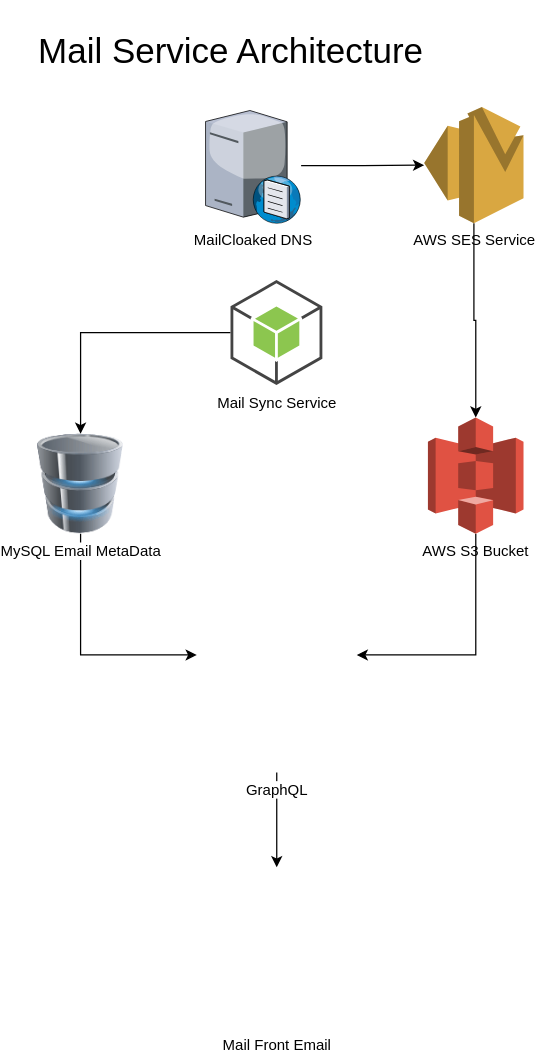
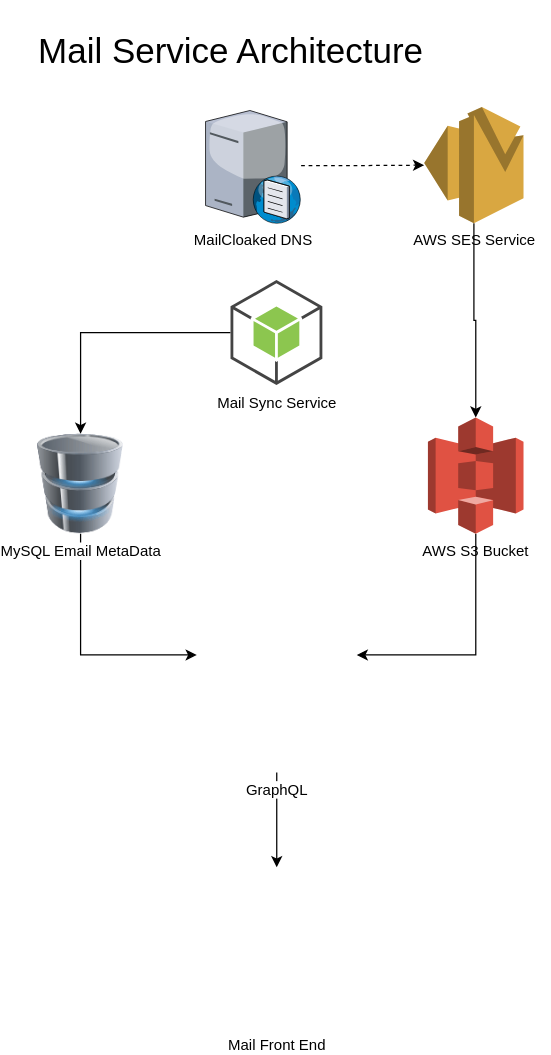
edge "MailCloaked DNS" -> "AWS SES Service": style solid -> dashed
node "Mail Front Email": label "Mail Front Email" -> "Mail Front End"
